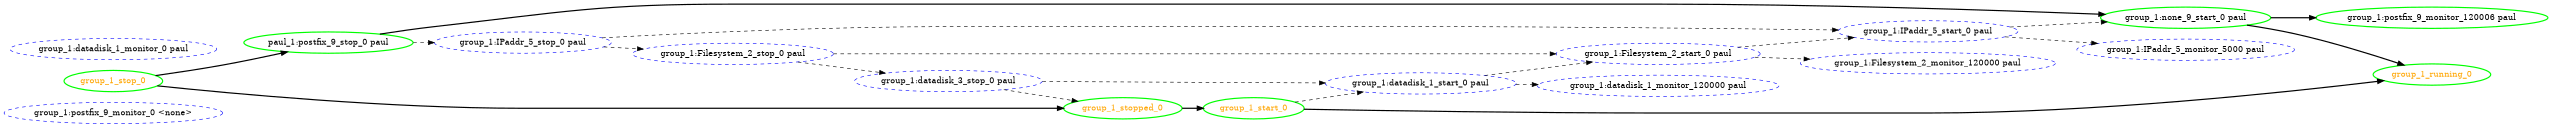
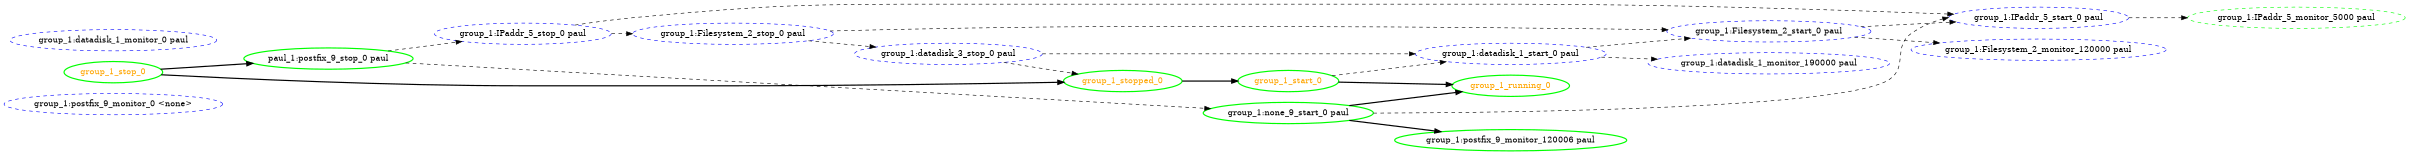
edge "paul_1:postfix_9_stop_0 paul" -> "group_1:none_9_start_0 paul": style bold -> dashed
edge "group_1:IPaddr_5_start_0 paul" -> "group_1:none_9_start_0 paul": reversed
node "group_1:IPaddr_5_monitor_5000 paul": color blue -> green
node "group_1:datadisk_1_monitor_120000 paul": label "group_1:datadisk_1_monitor_120000 paul" -> "group_1:datadisk_1_monitor_190000 paul"
